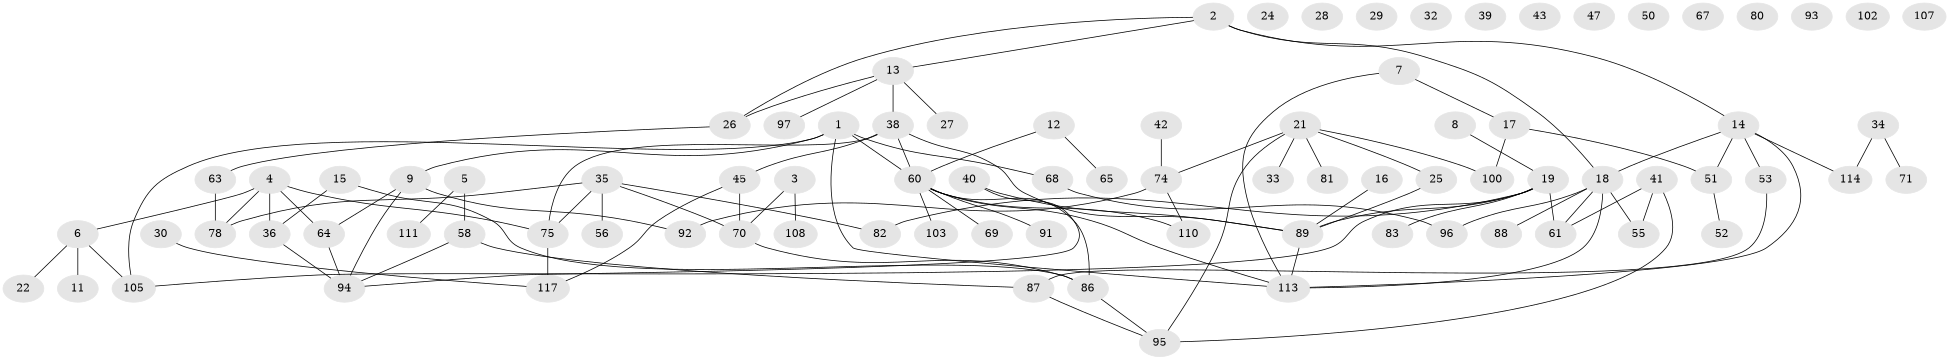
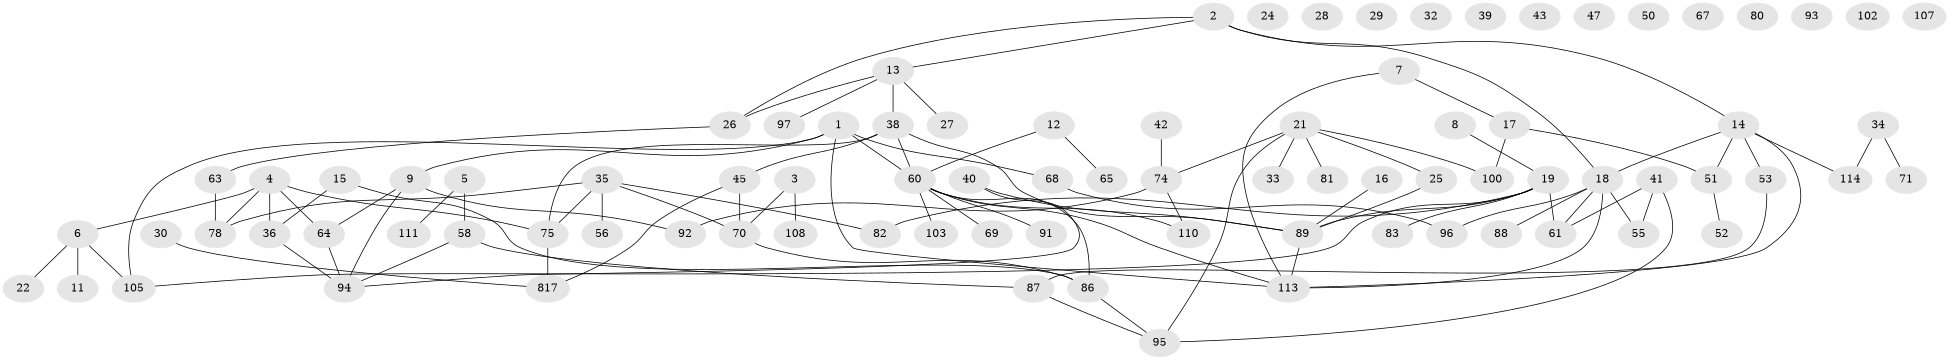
node "117": label "117" -> "817"
